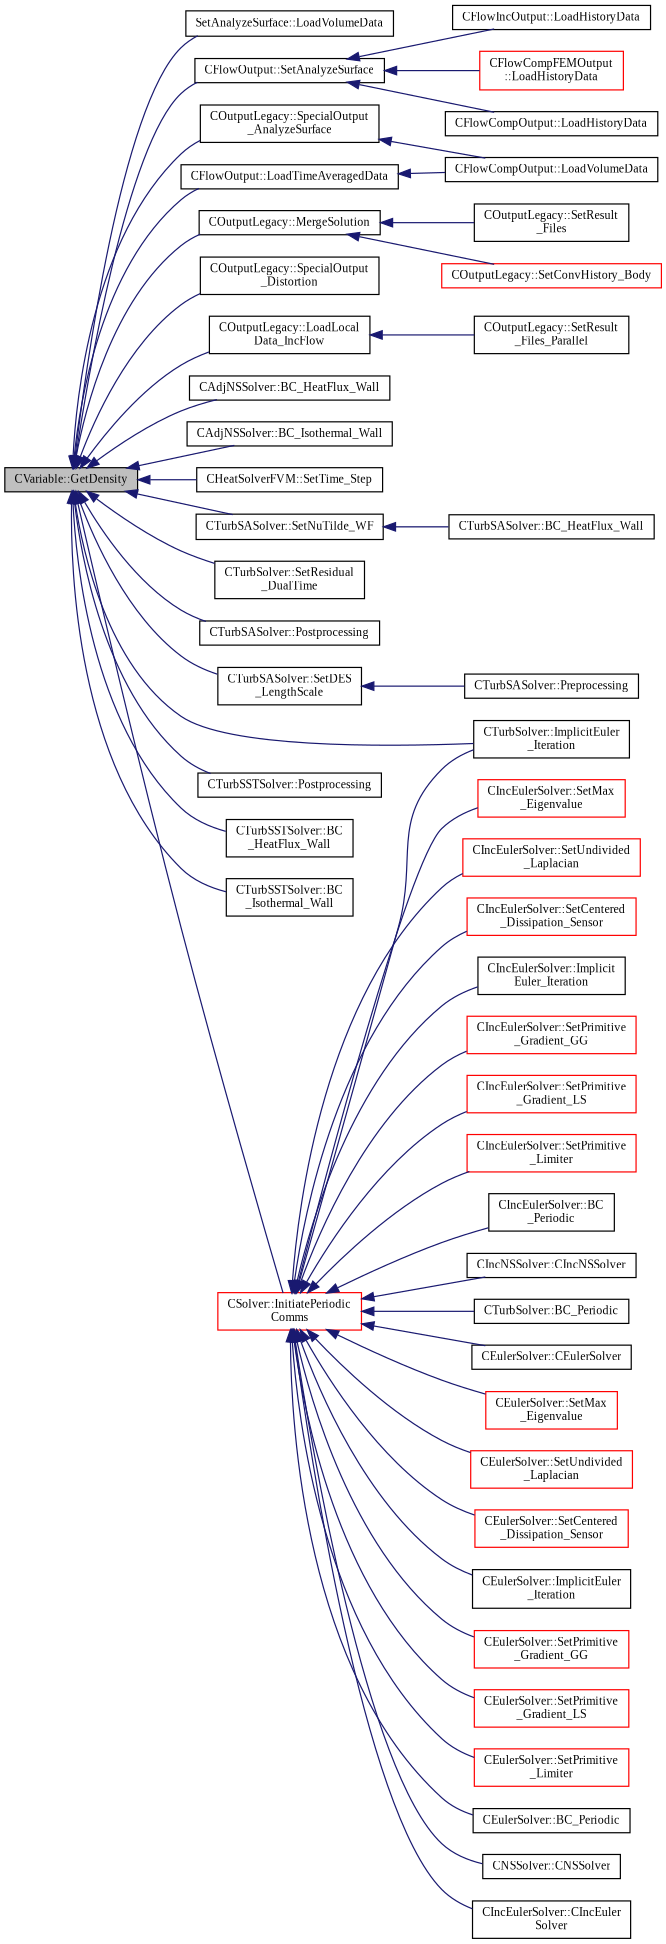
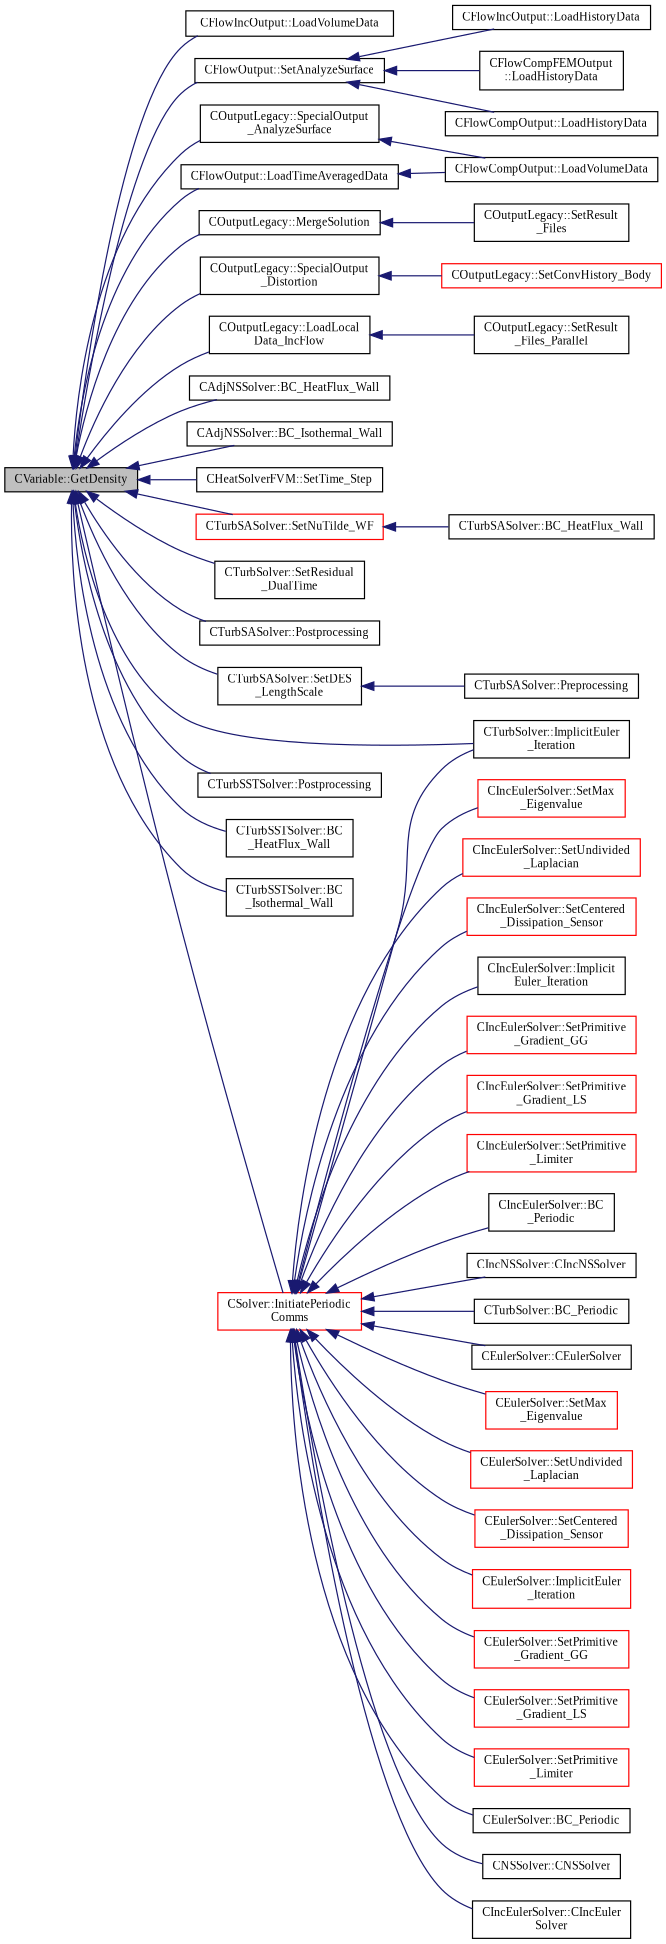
node "SetAnalyzeSurface::LoadVolumeData": label "SetAnalyzeSurface::LoadVolumeData" -> "CFlowIncOutput::LoadVolumeData"
node "CFlowCompFEMOutput ::LoadHistoryData": color red -> black
edge "COutputLegacy::SetConvHistory_Body" -> "COutputLegacy::MergeSolution": now "COutputLegacy::SetConvHistory_Body" -> "COutputLegacy::SpecialOutput _Distortion"
node "CTurbSASolver::SetNuTilde_WF": color black -> red
node "CEulerSolver::ImplicitEuler _Iteration": color black -> red
